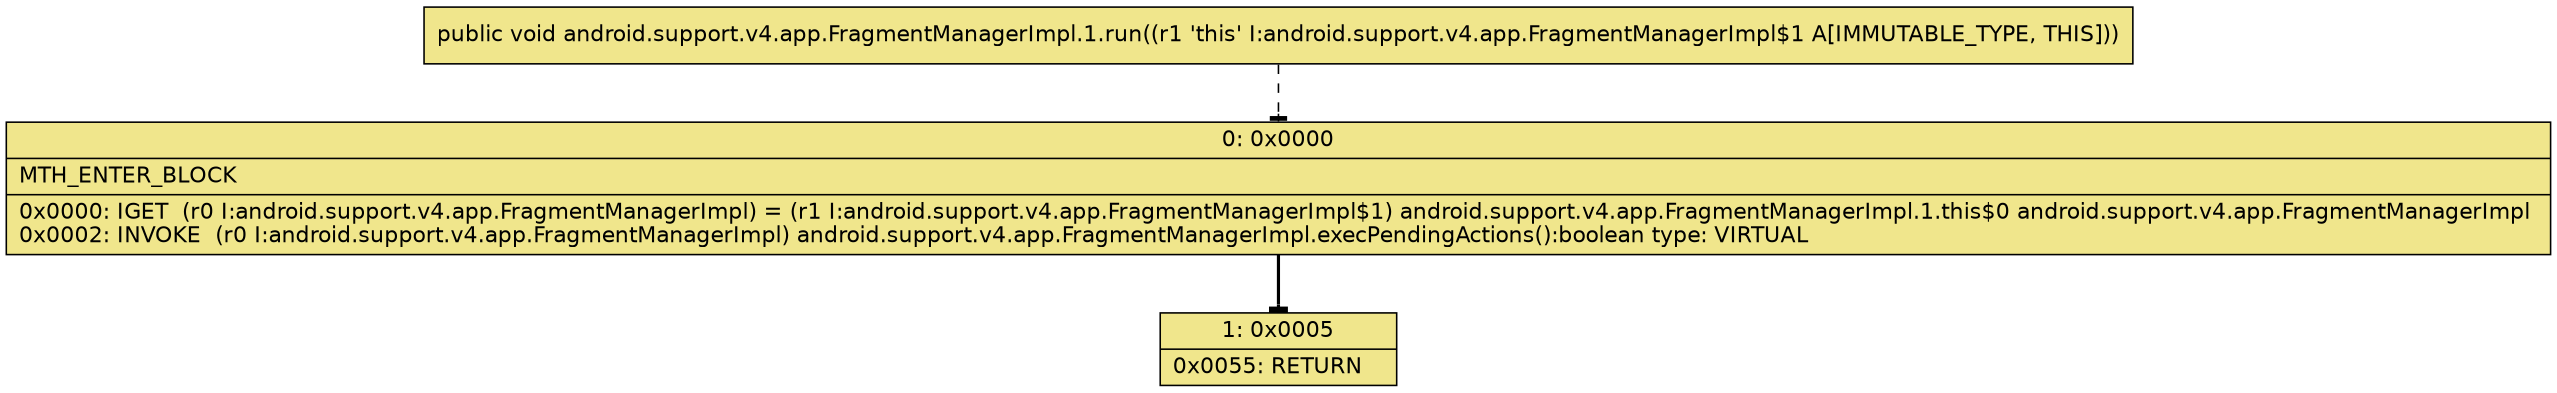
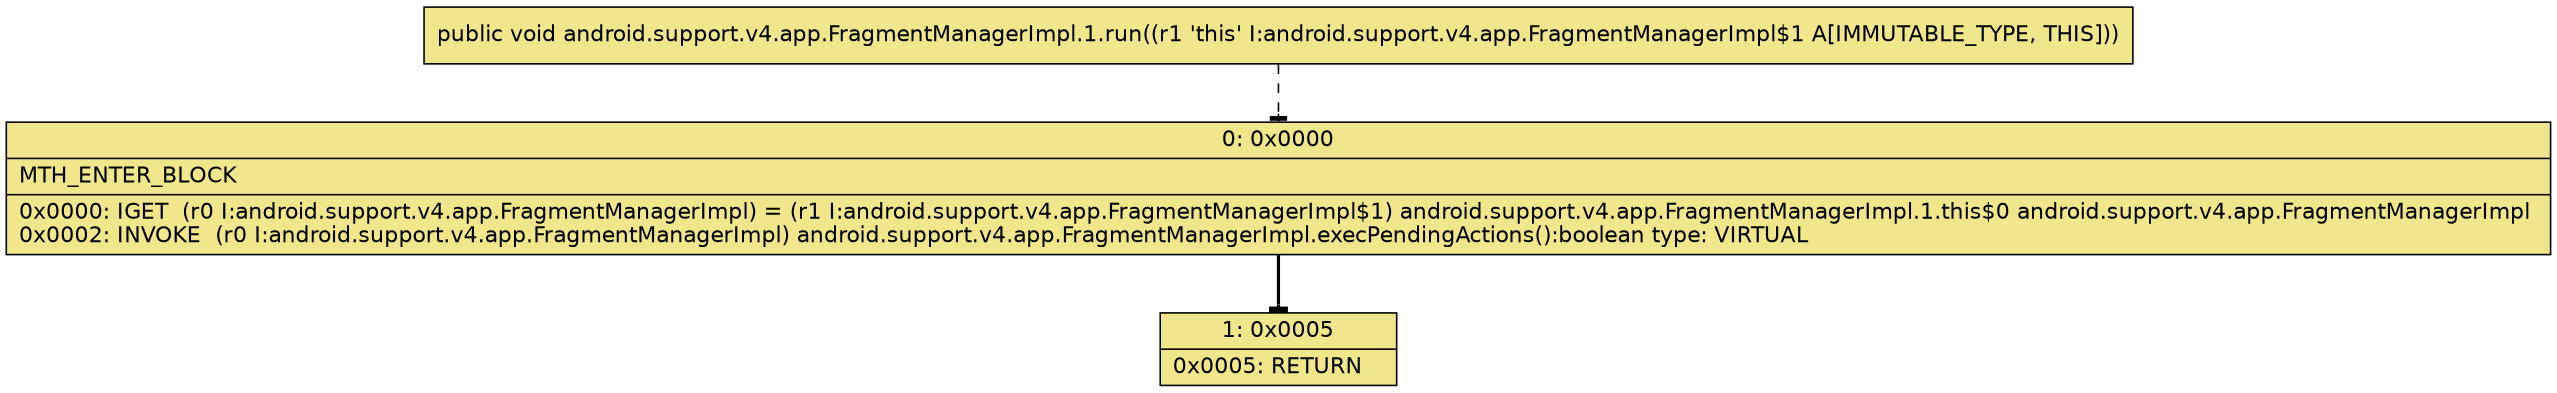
node "1: 0x0005": text "0x0055: RETURN" -> "0x0005: RETURN"
